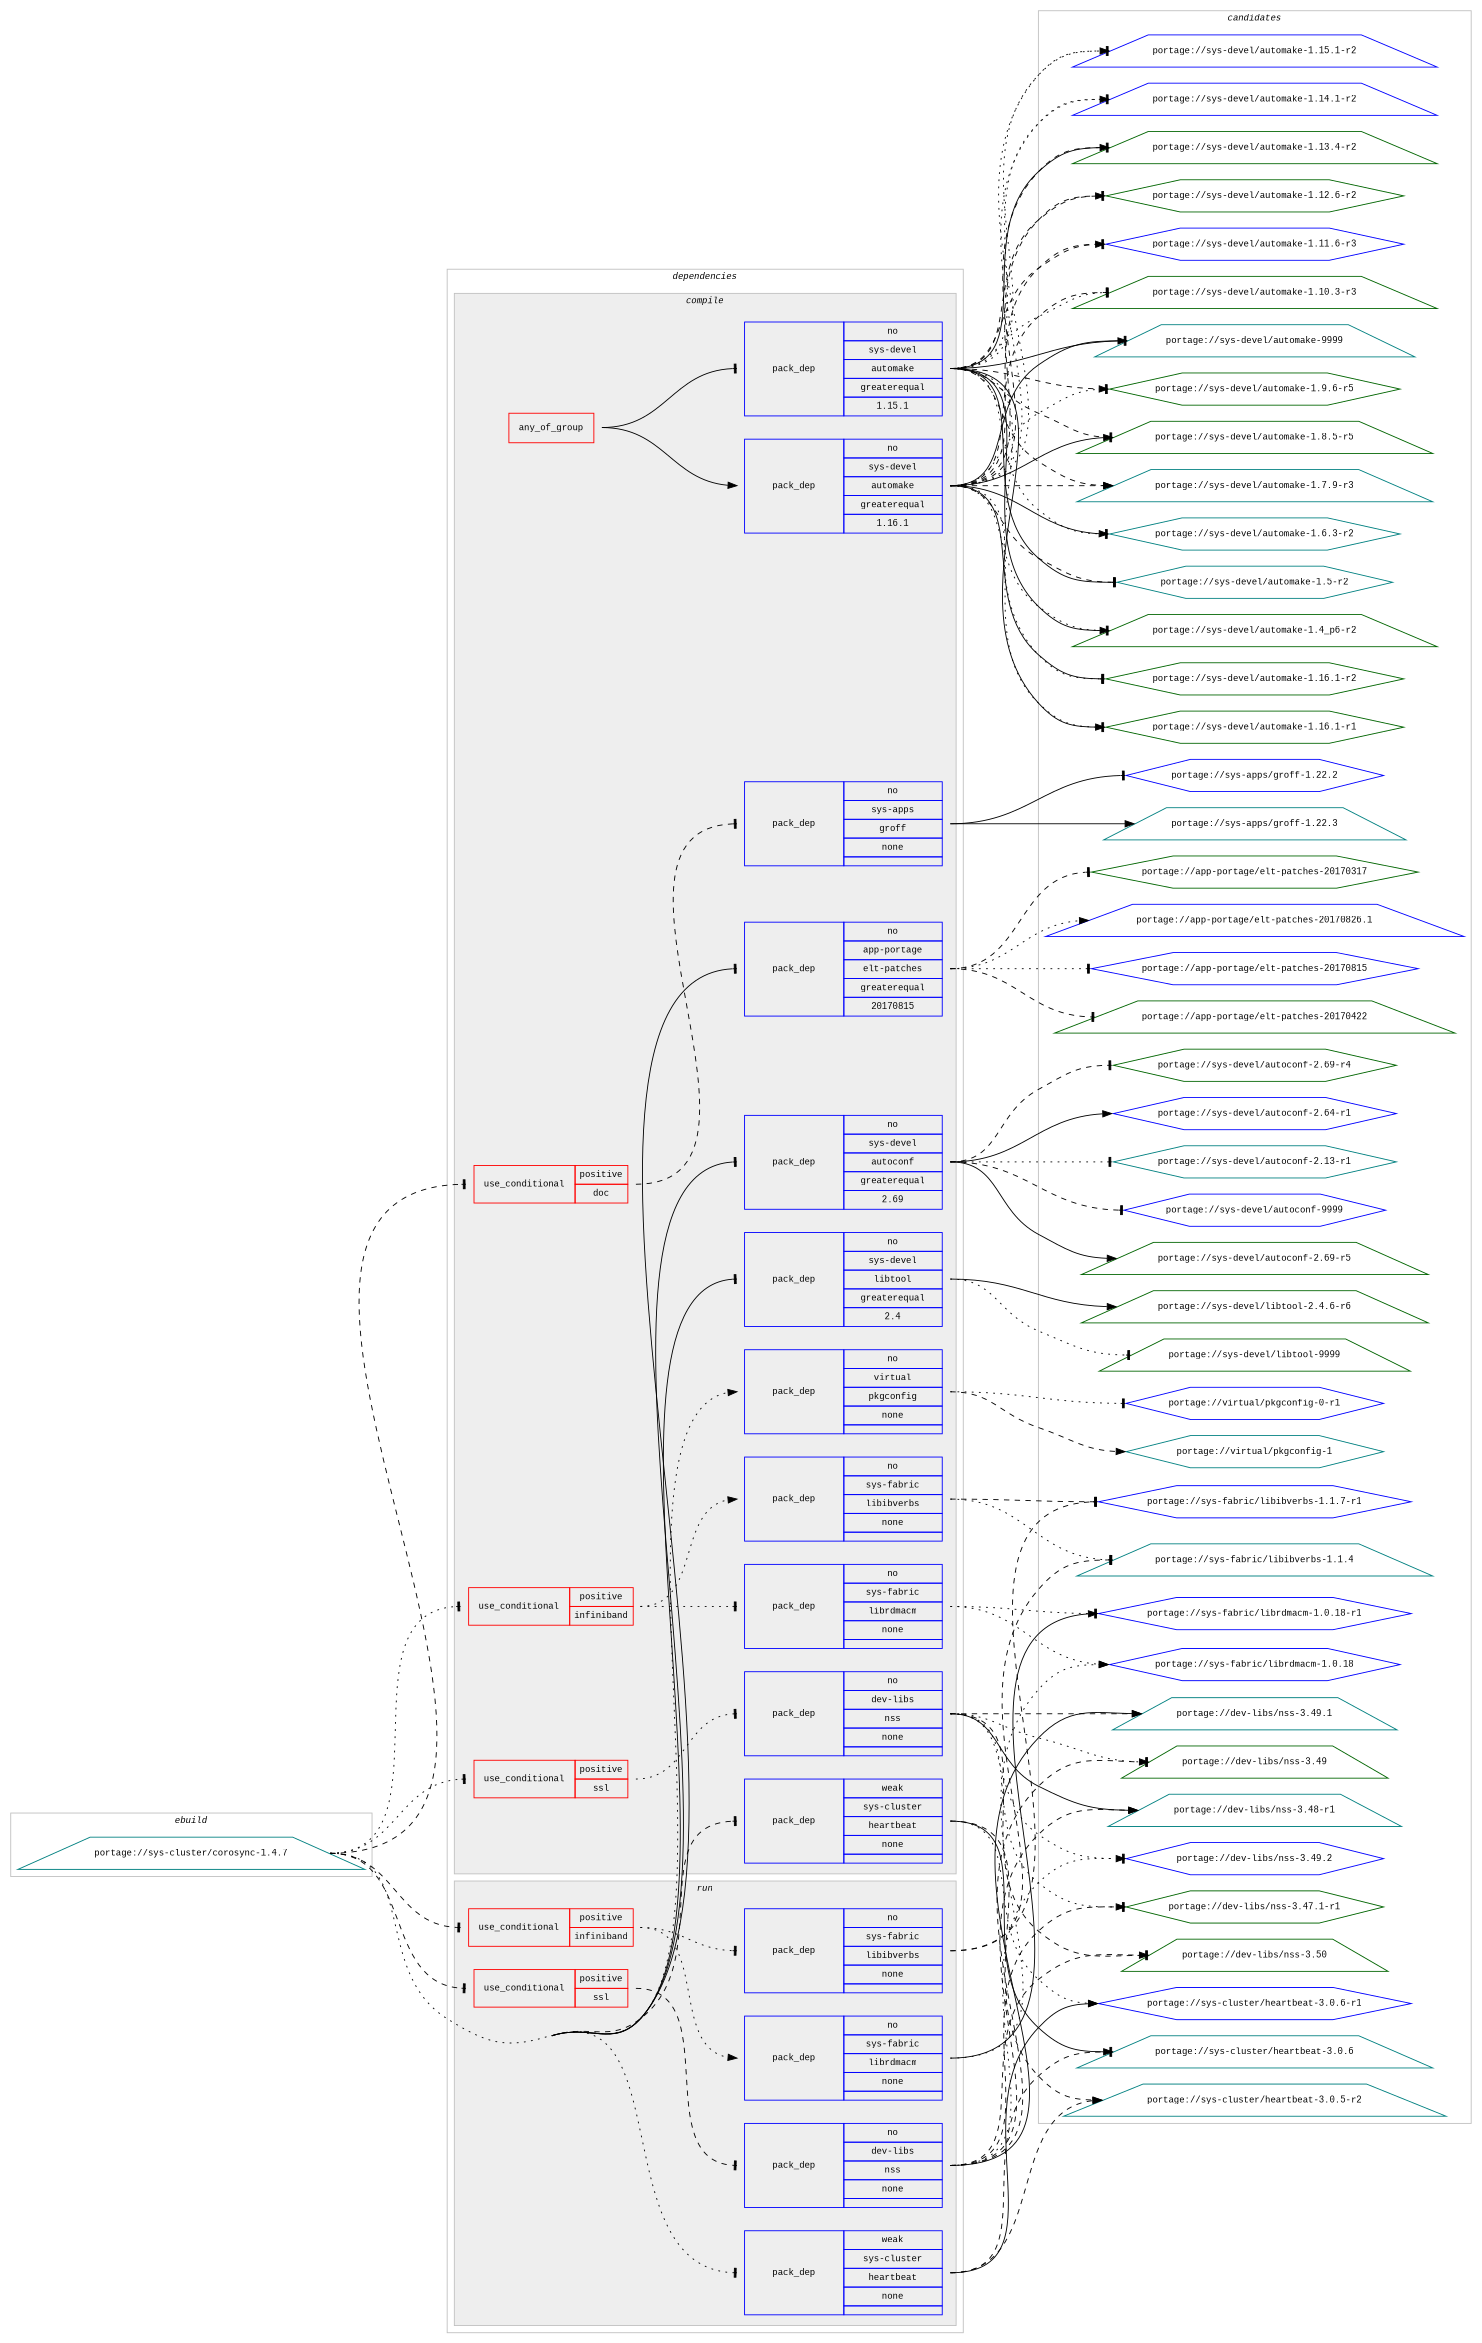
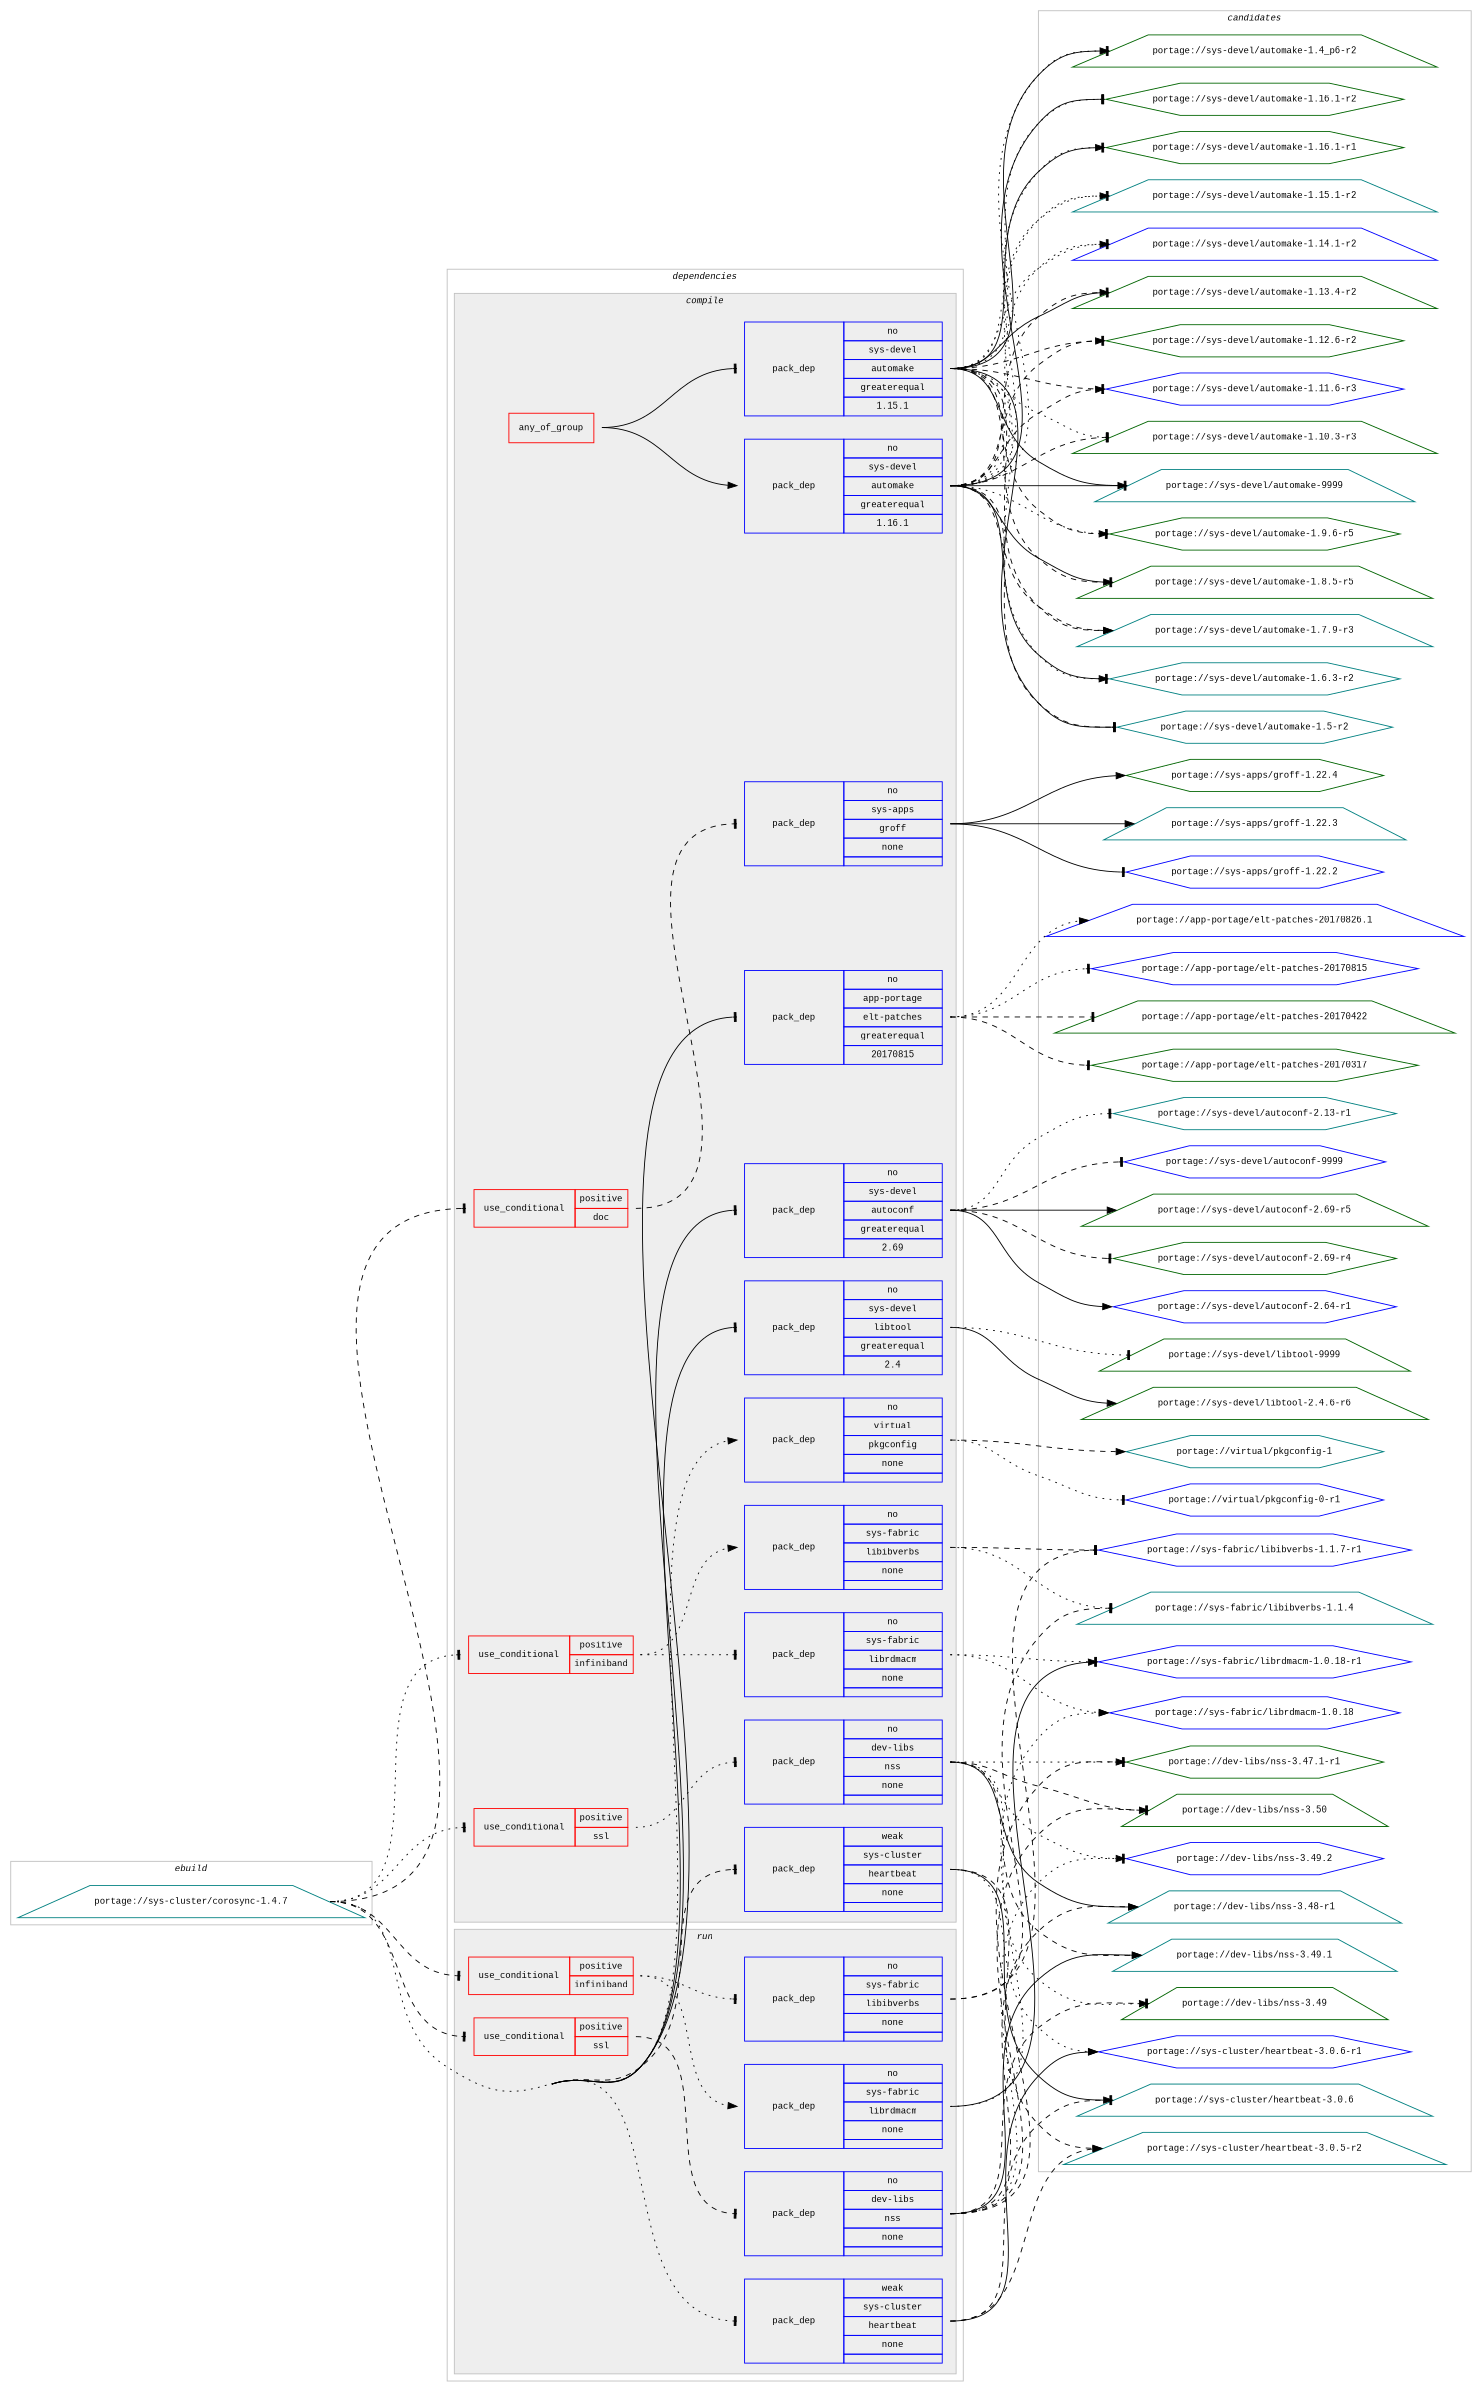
node "portage://sys-devel/automake-1.15.1-r2": color blue -> teal
node "portage://sys-apps/groff-1.22.4": added
